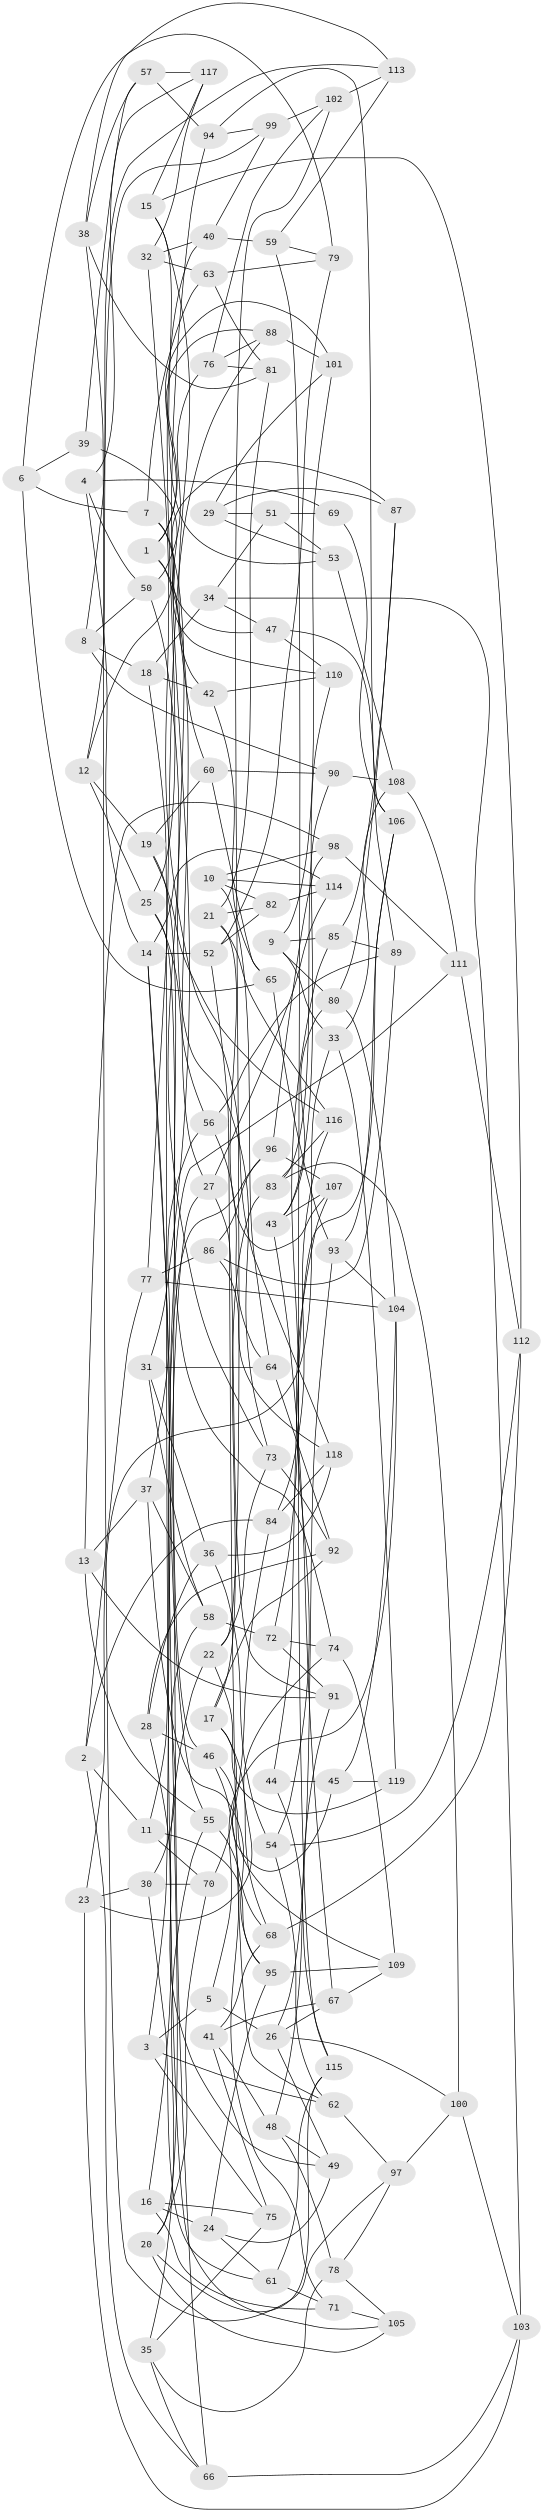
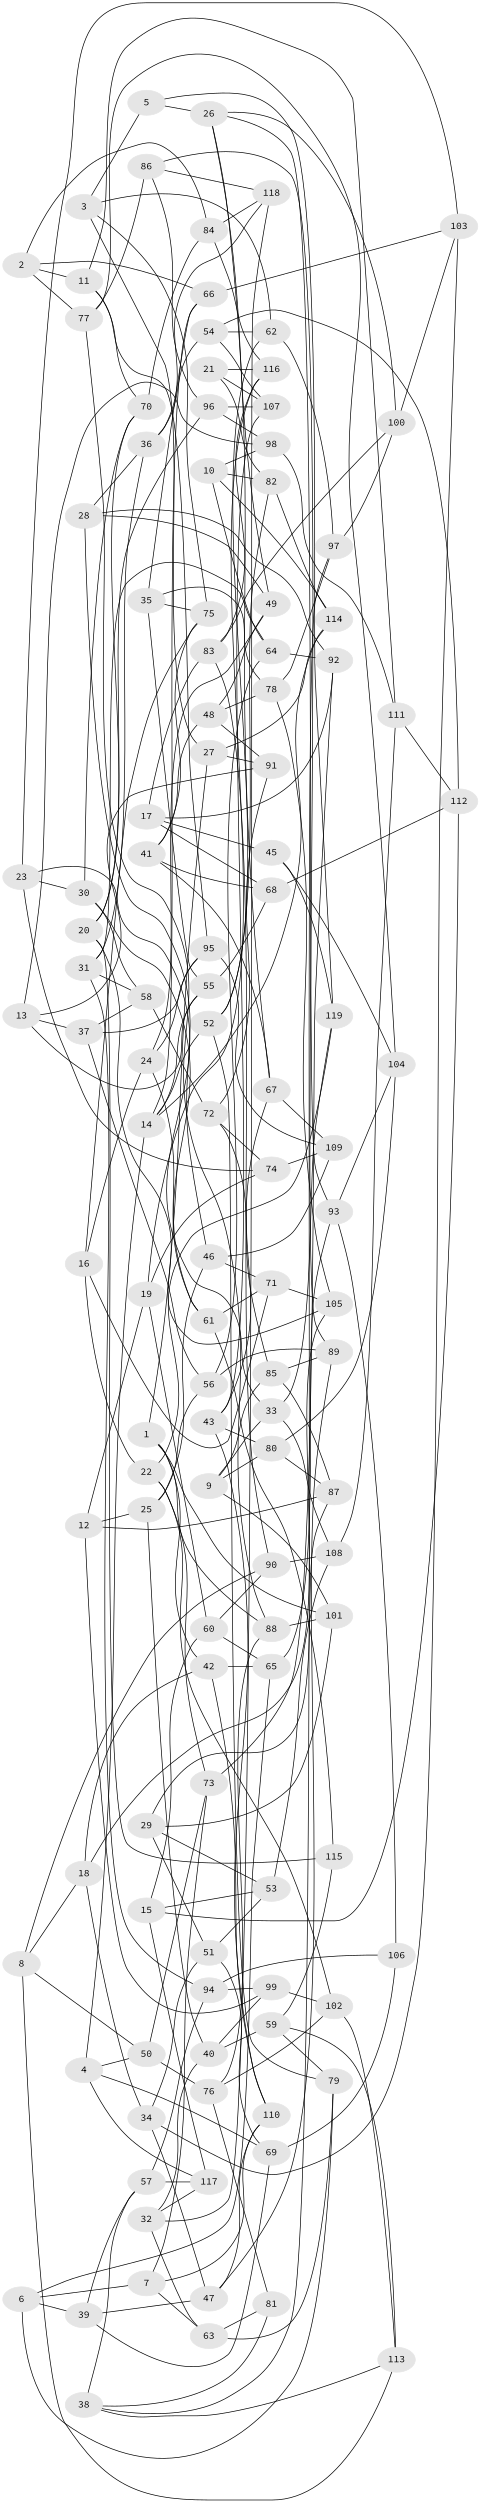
edge "81" -- "21": removed
edge "104" -- "5": now "119" -- "5"
node "44": removed
edge "69" -- "39": added
